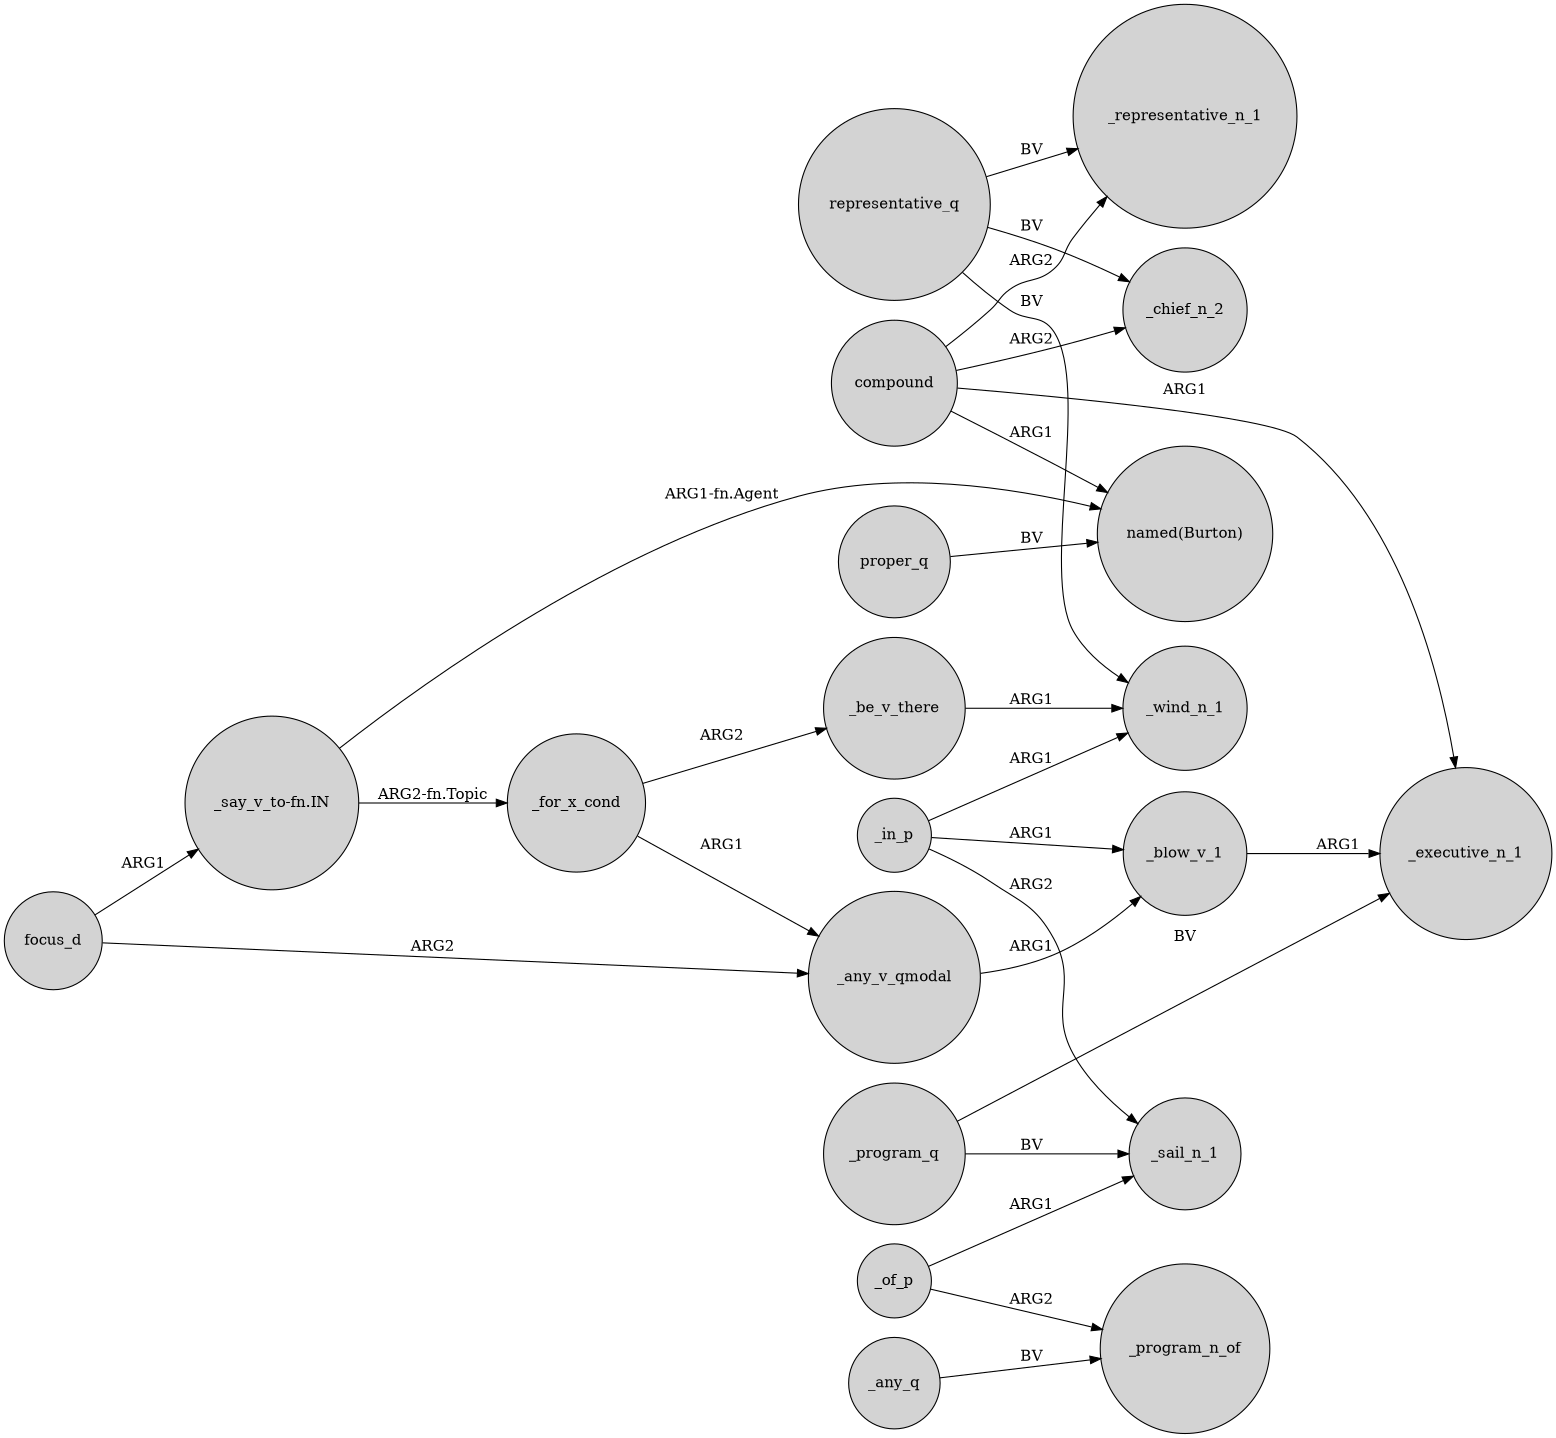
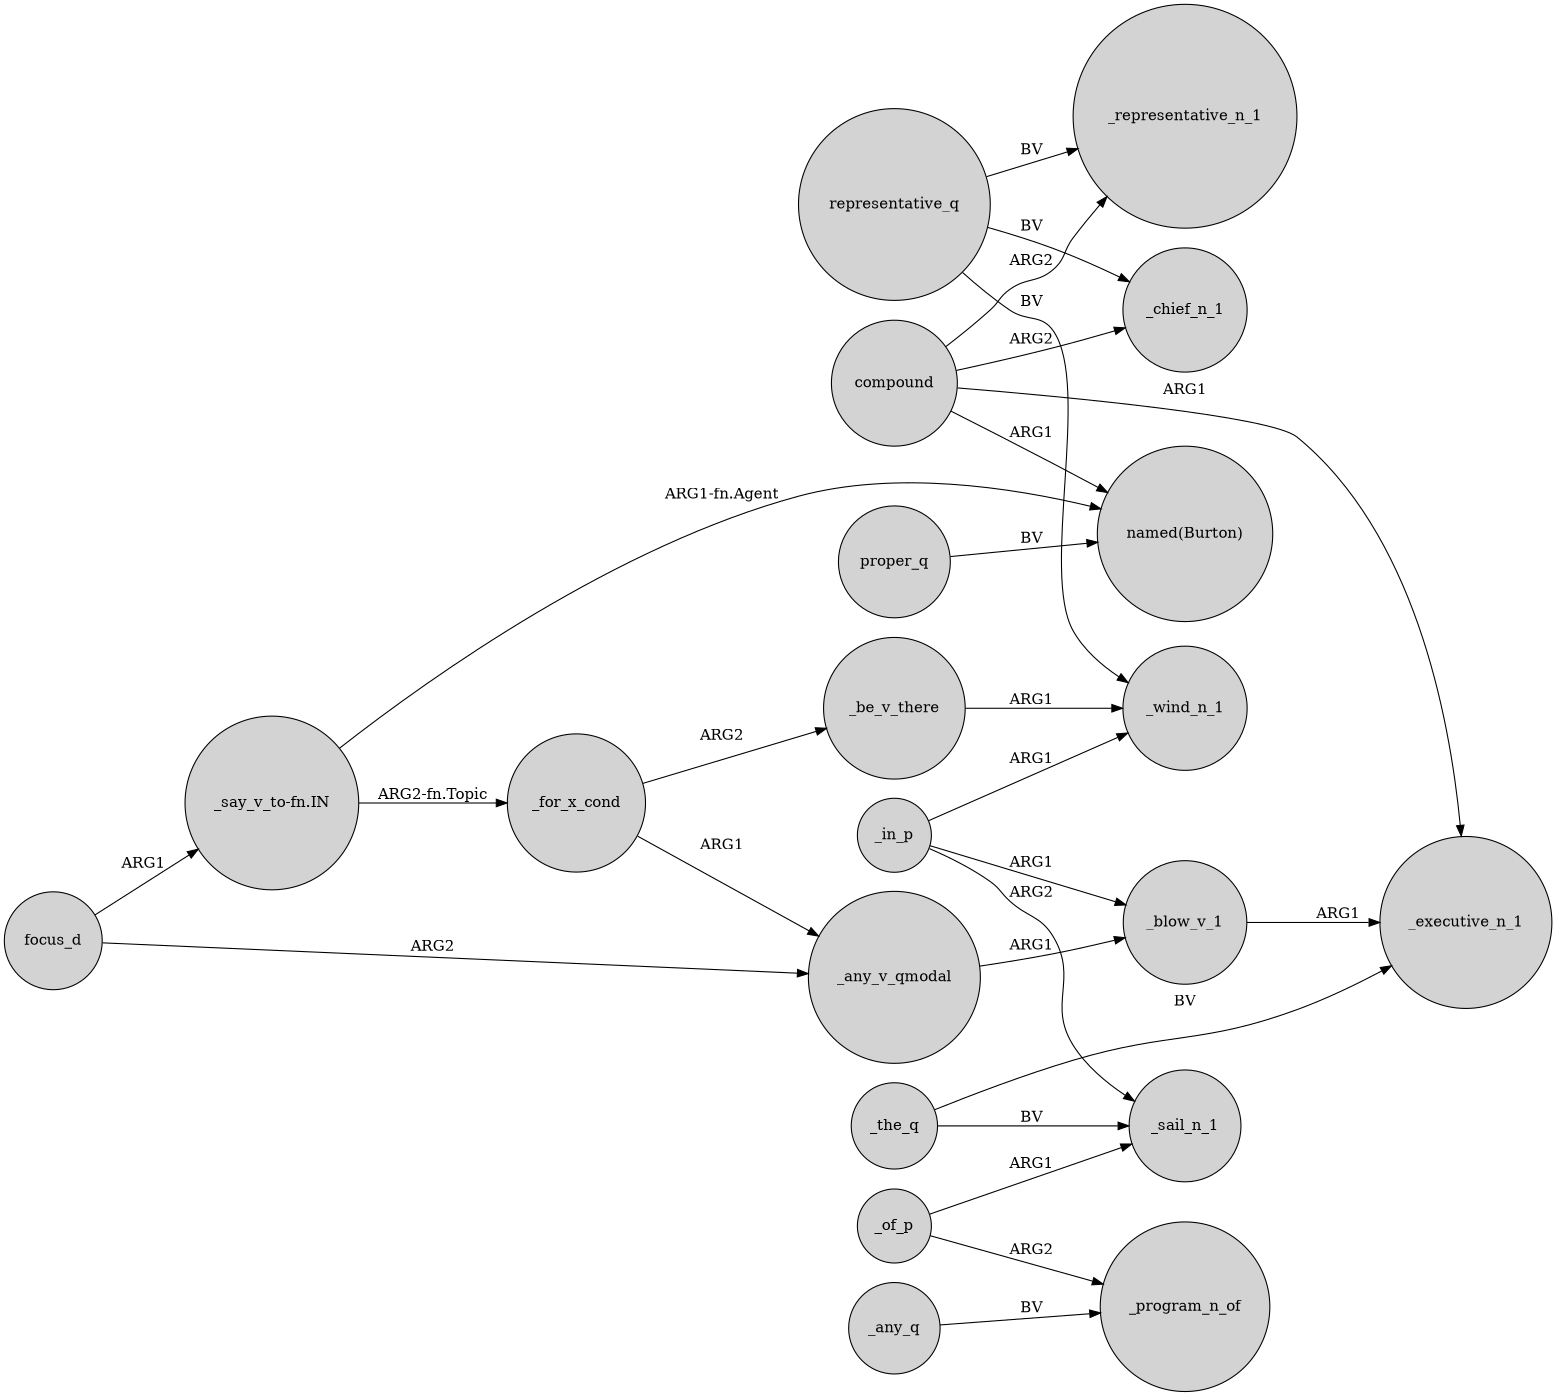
node "_chief_n_2": label "_chief_n_2" -> "_chief_n_1"
node "_program_q": label "_program_q" -> "_the_q"
